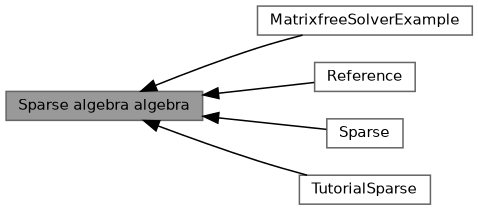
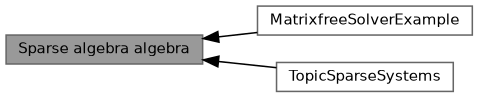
node "Reference": removed
node "Sparse": label "Sparse" -> "TopicSparseSystems"
node "TutorialSparse": removed
